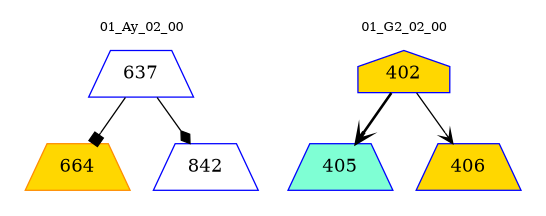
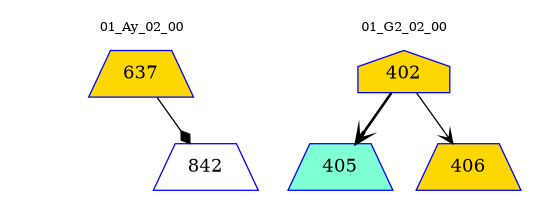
node "637": fillcolor white -> gold
node "664": removed
